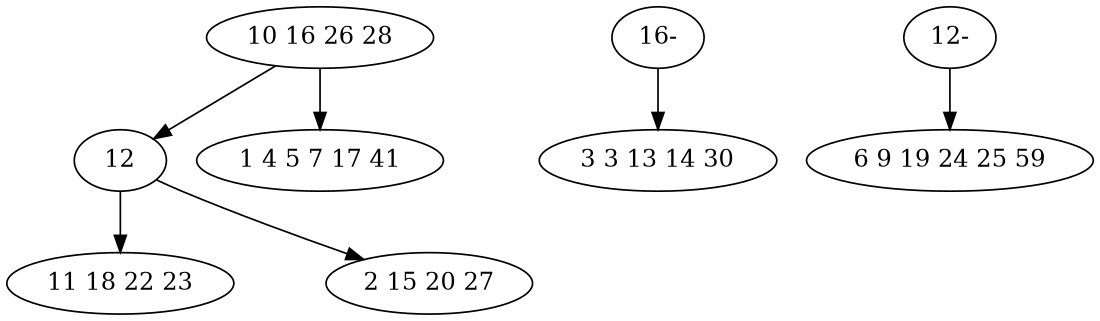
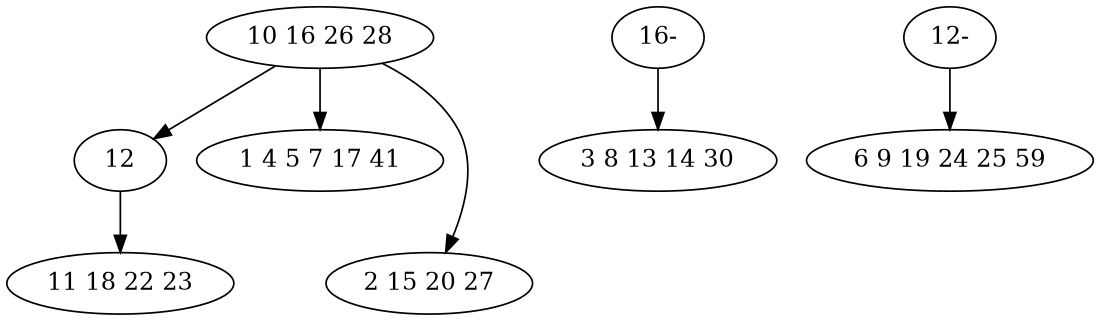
node "3 3 13 14 30": label "3 3 13 14 30" -> "3 8 13 14 30"
edge "12" -> "2 15 20 27": now "10 16 26 28" -> "2 15 20 27"
